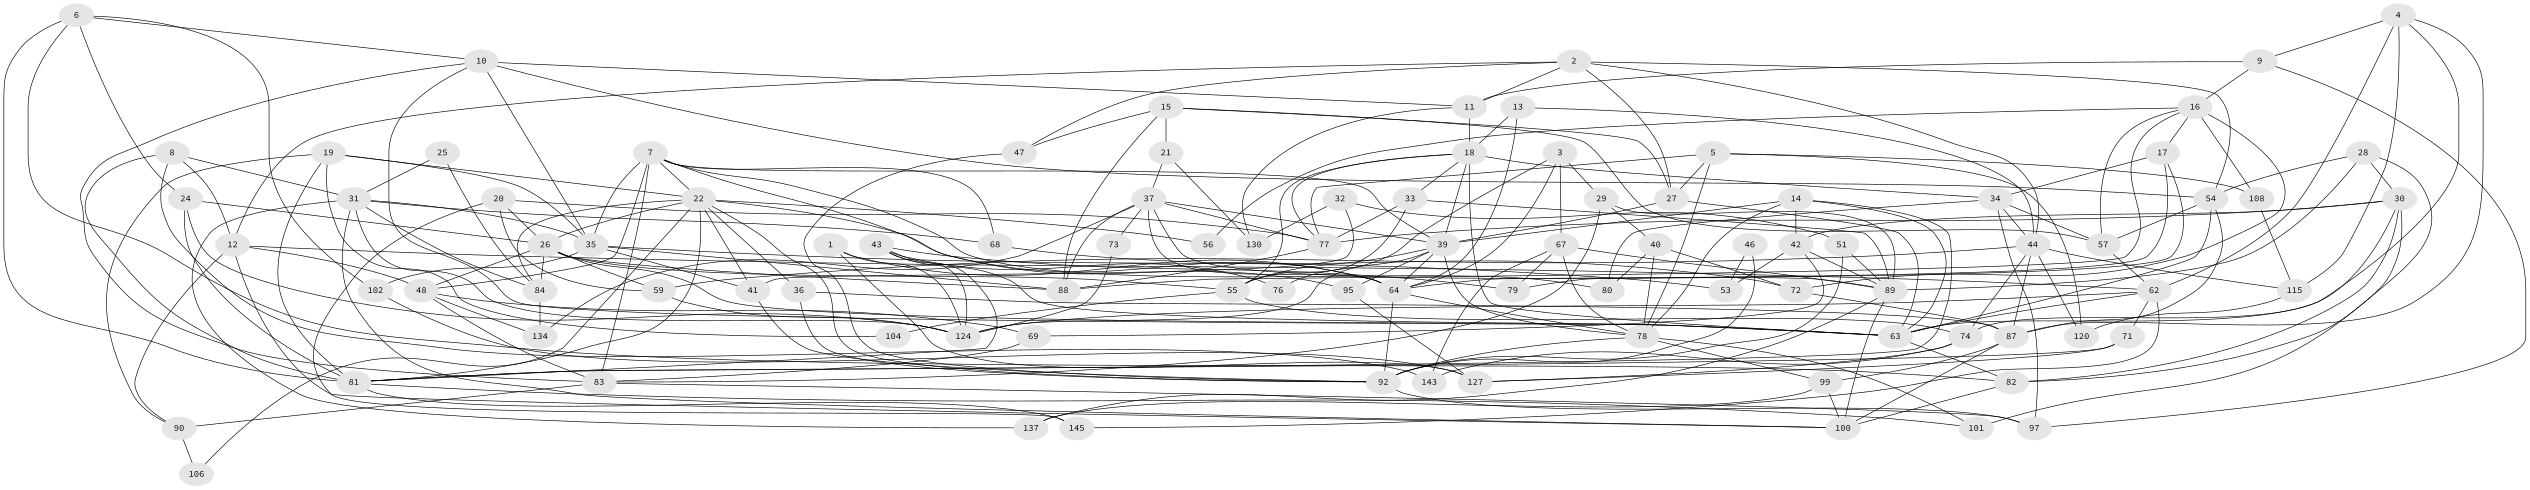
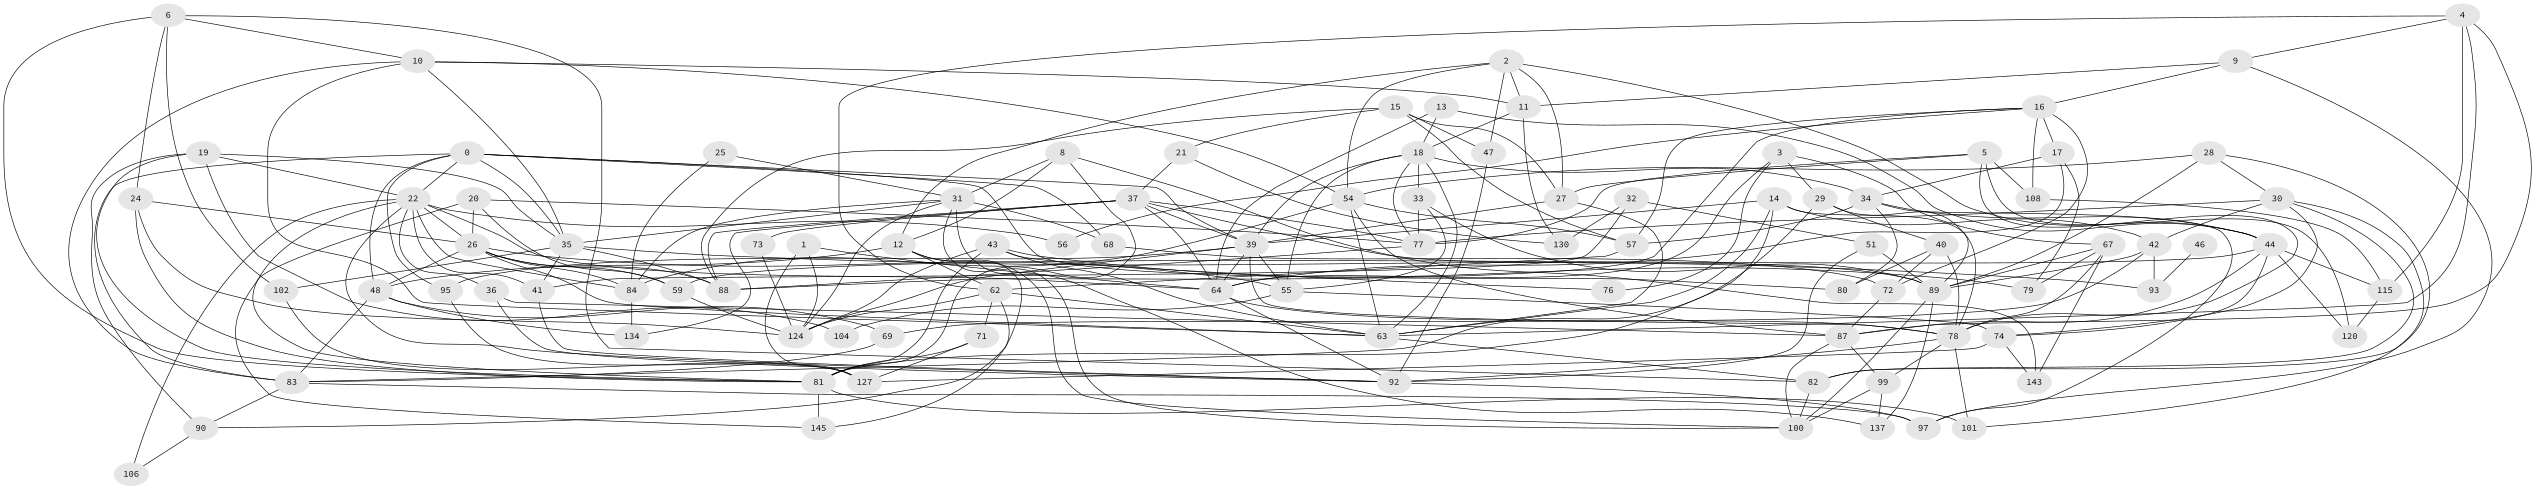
node "7": label "7" -> "0"
edge "54" -- "84": added
node "53": label "53" -> "93"
edge "46" -- "92": removed
